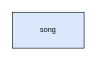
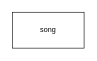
node "song": fillcolor #dae8fc -> #ffffff
